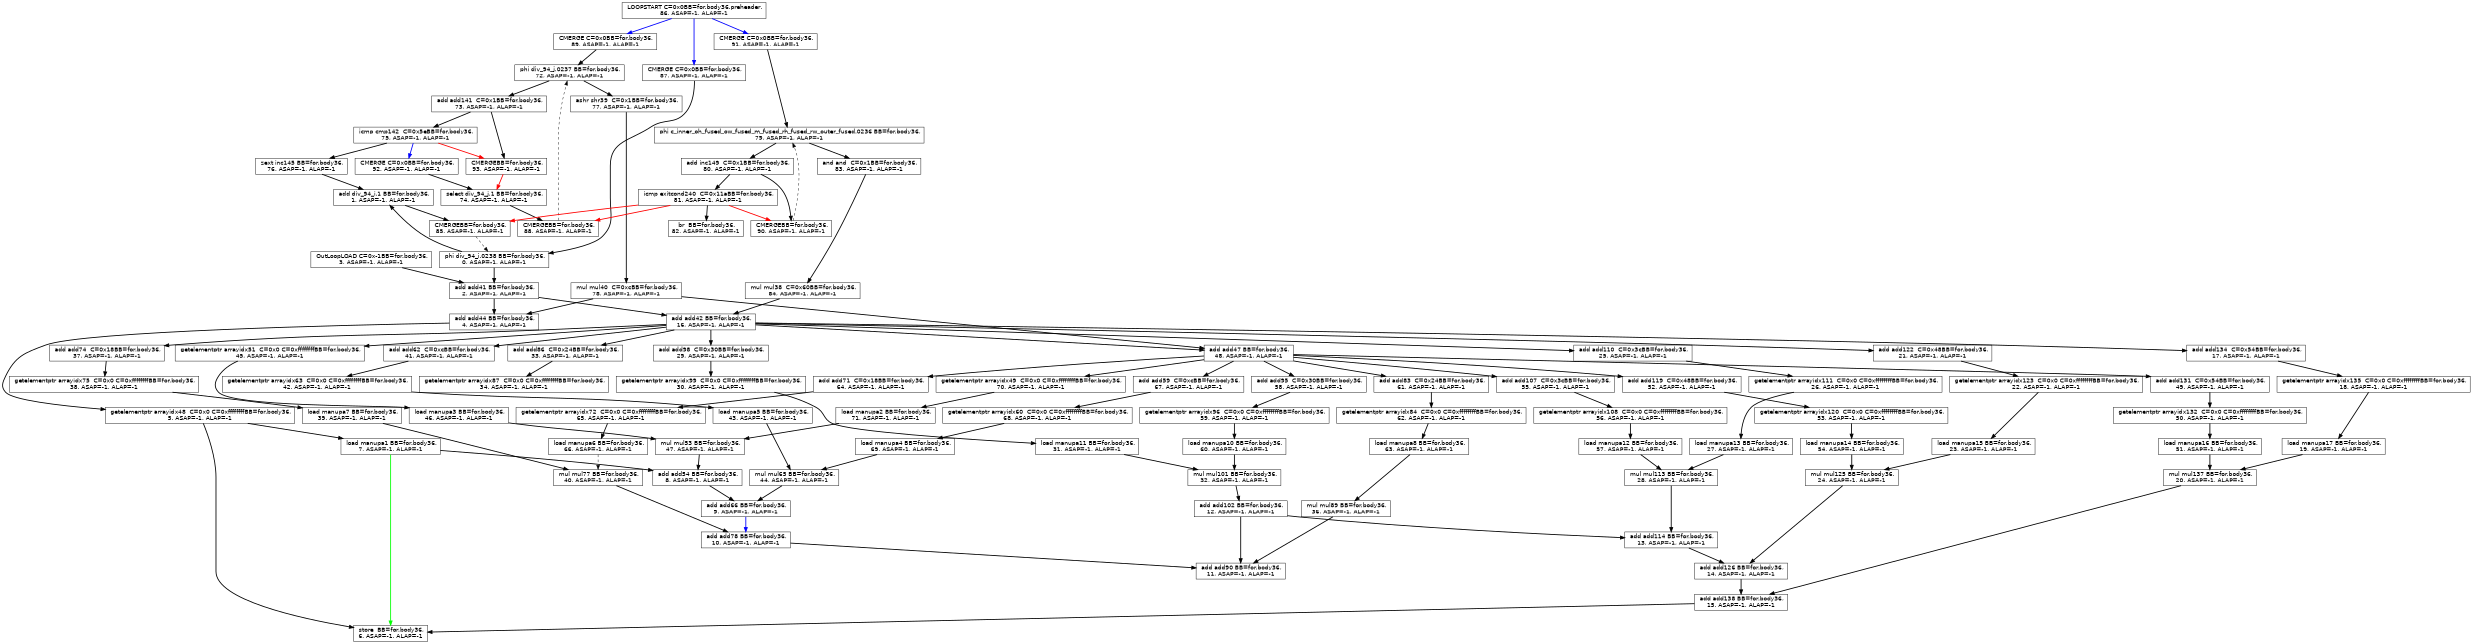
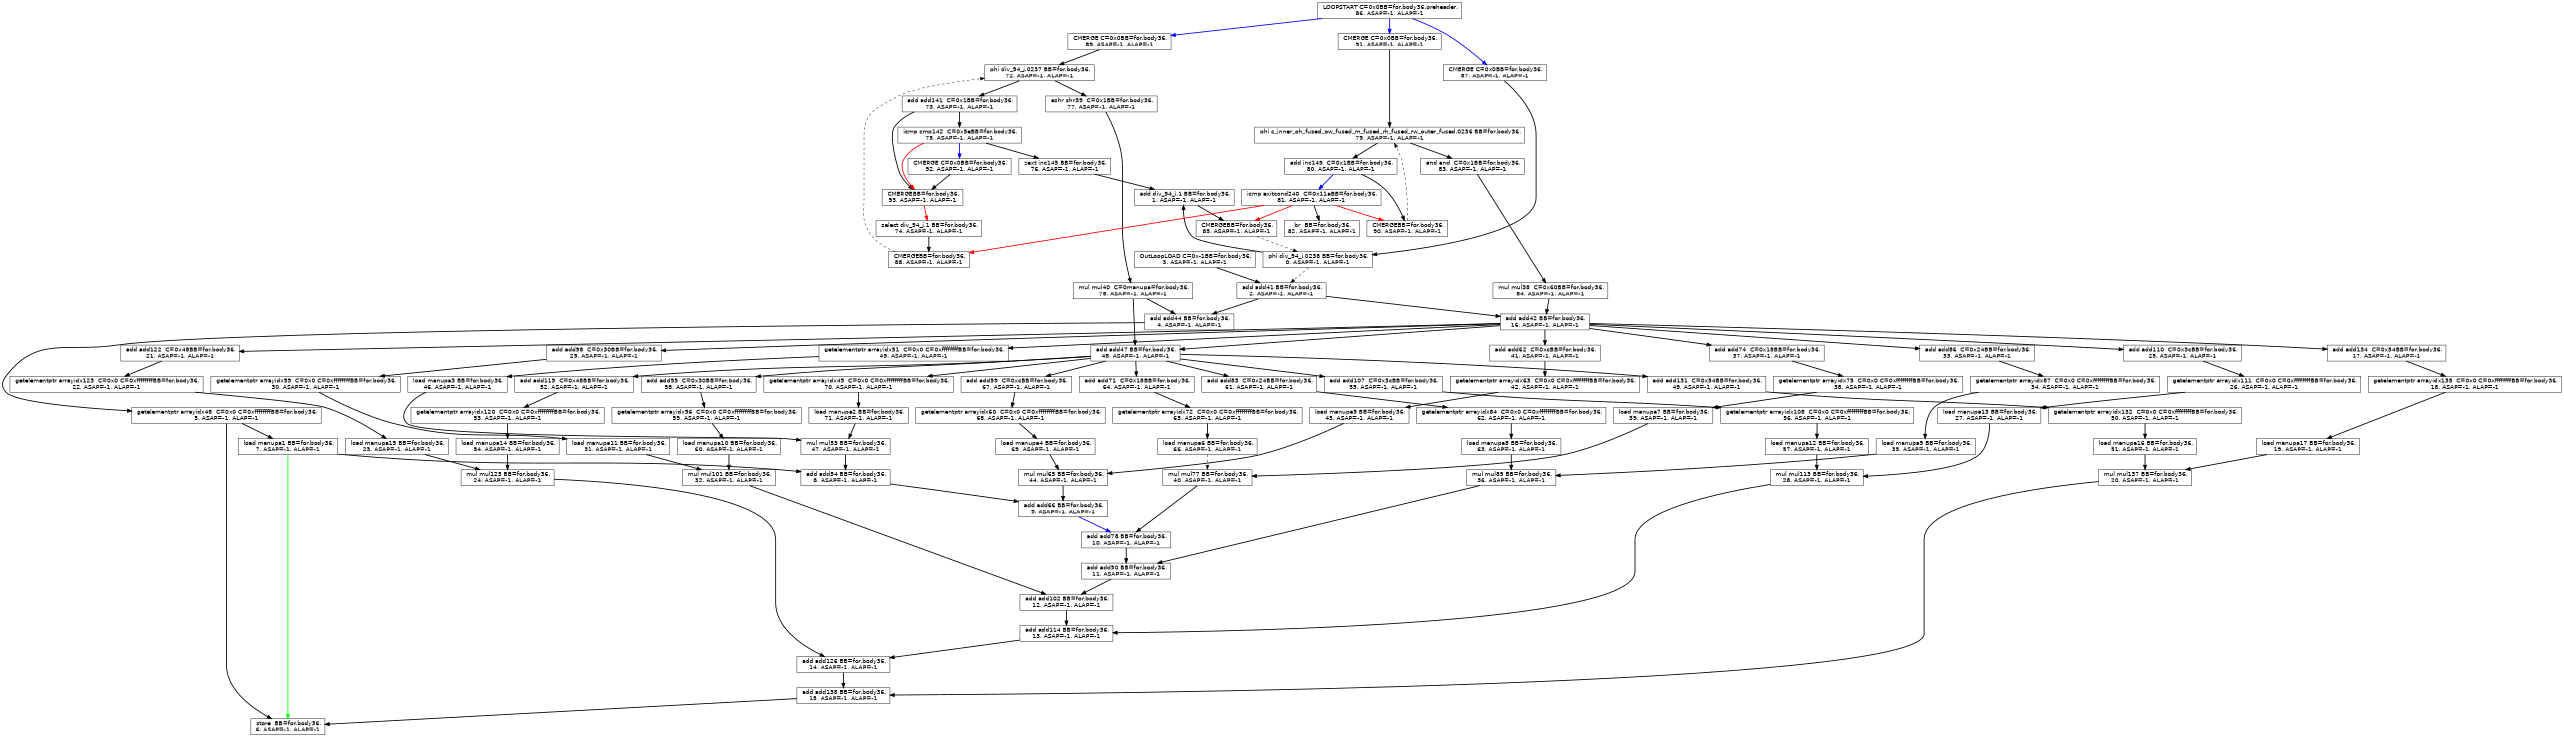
edge "add inc149  C=0x1BB=for.body36, 80, ASAP=-1, ALAP=-1" -> "icmp exitcond240  C=0x11aBB=for.body36, 81, ASAP=-1, ALAP=-1": color black -> blue
edge "CMERGE C=0x0BB=for.body36, 92, ASAP=-1, ALAP=-1" -> "select div_94_j.1 BB=for.body36, 74, ASAP=-1, ALAP=-1": now "CMERGE C=0x0BB=for.body36, 92, ASAP=-1, ALAP=-1" -> "CMERGEBB=for.body36, 93, ASAP=-1, ALAP=-1"
edge "phi div_94_i.0238 BB=for.body36, 0, ASAP=-1, ALAP=-1" -> "add add41 BB=for.body36, 2, ASAP=-1, ALAP=-1": style bold -> dashed
node "mul mul40  C=0xcBB=for.body36, 78, ASAP=-1, ALAP=-1": label "mul mul40  C=0xcBB=for.body36, 78, ASAP=-1, ALAP=-1" -> "mul mul40  C=0manupa=for.body36, 78, ASAP=-1, ALAP=-1"
node "load manupa9 BB=for.body36, 35, ASAP=-1, ALAP=-1": added
edge "add add102 BB=for.body36, 12, ASAP=-1, ALAP=-1" -> "add add90 BB=for.body36, 11, ASAP=-1, ALAP=-1": reversed
